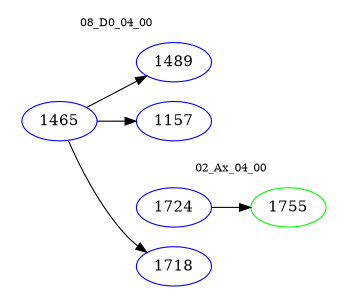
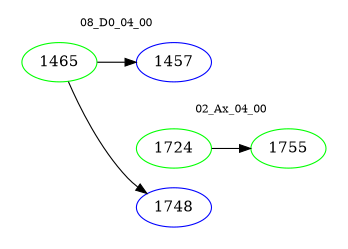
node "1489": removed
node "1465": color blue -> green
node "1157": label "1157" -> "1457"
node "1724": color blue -> green
node "1718": label "1718" -> "1748"
